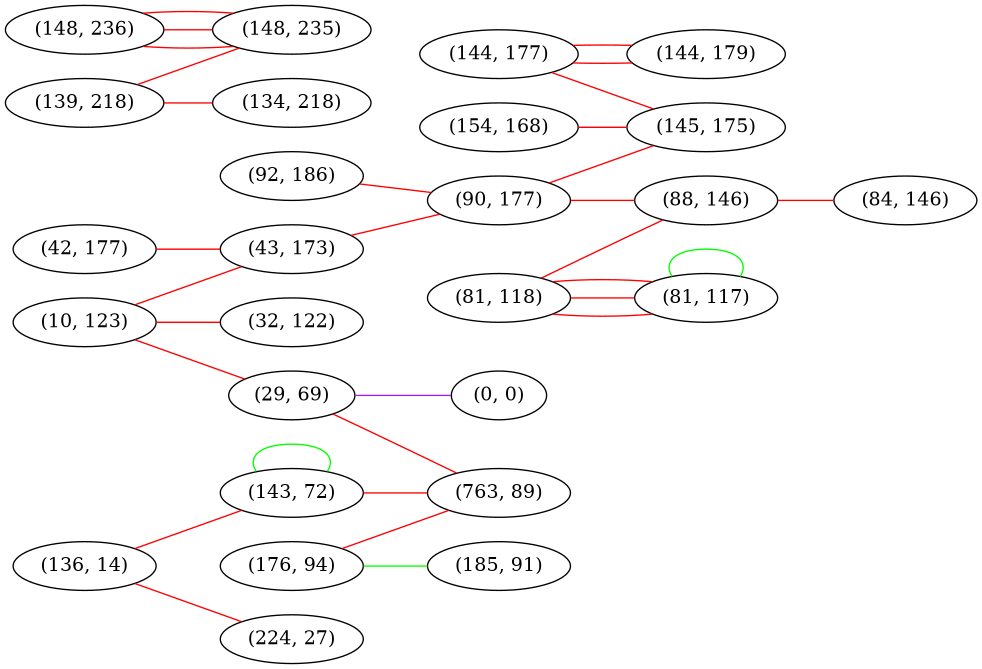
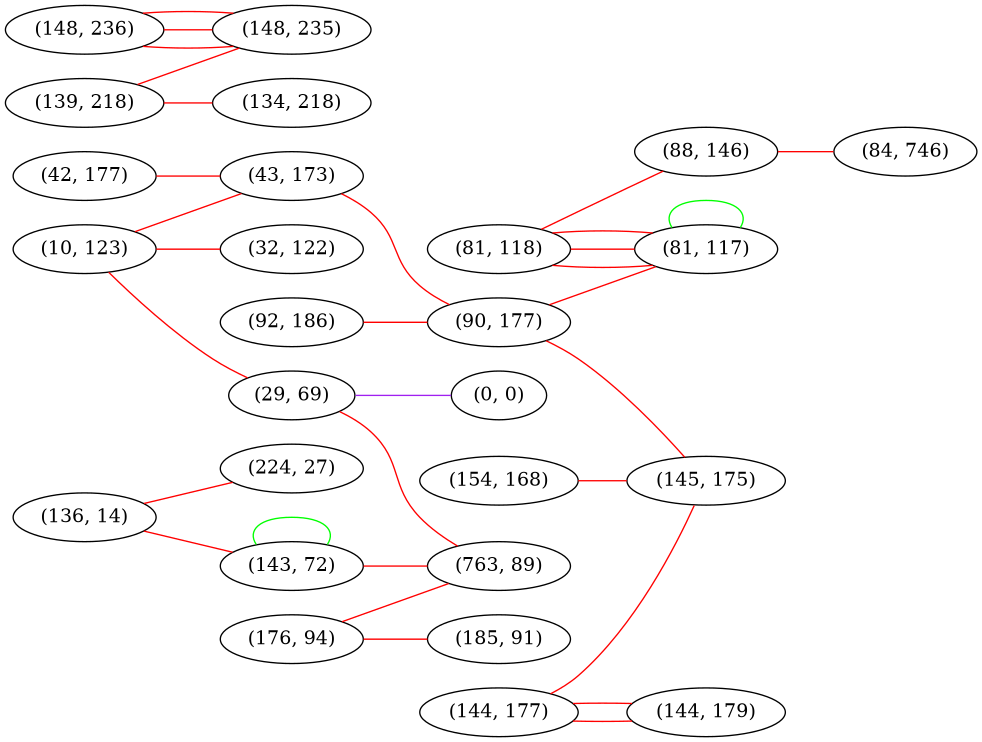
edge "(90, 177)" -- "(88, 146)": now "(90, 177)" -- "(81, 117)"
node "(84, 146)": label "(84, 146)" -> "(84, 746)"
edge "(176, 94)" -- "(185, 91)": color green -> red
